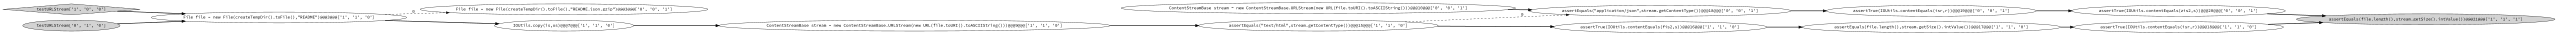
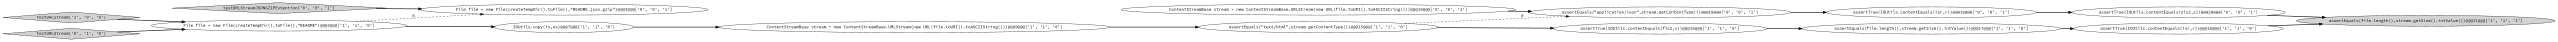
node "testURLStreamJSONGZIPExtention['0', '0', '1']": added
node "testURLStream['0', '1', '0']": shape ellipse -> diamond
